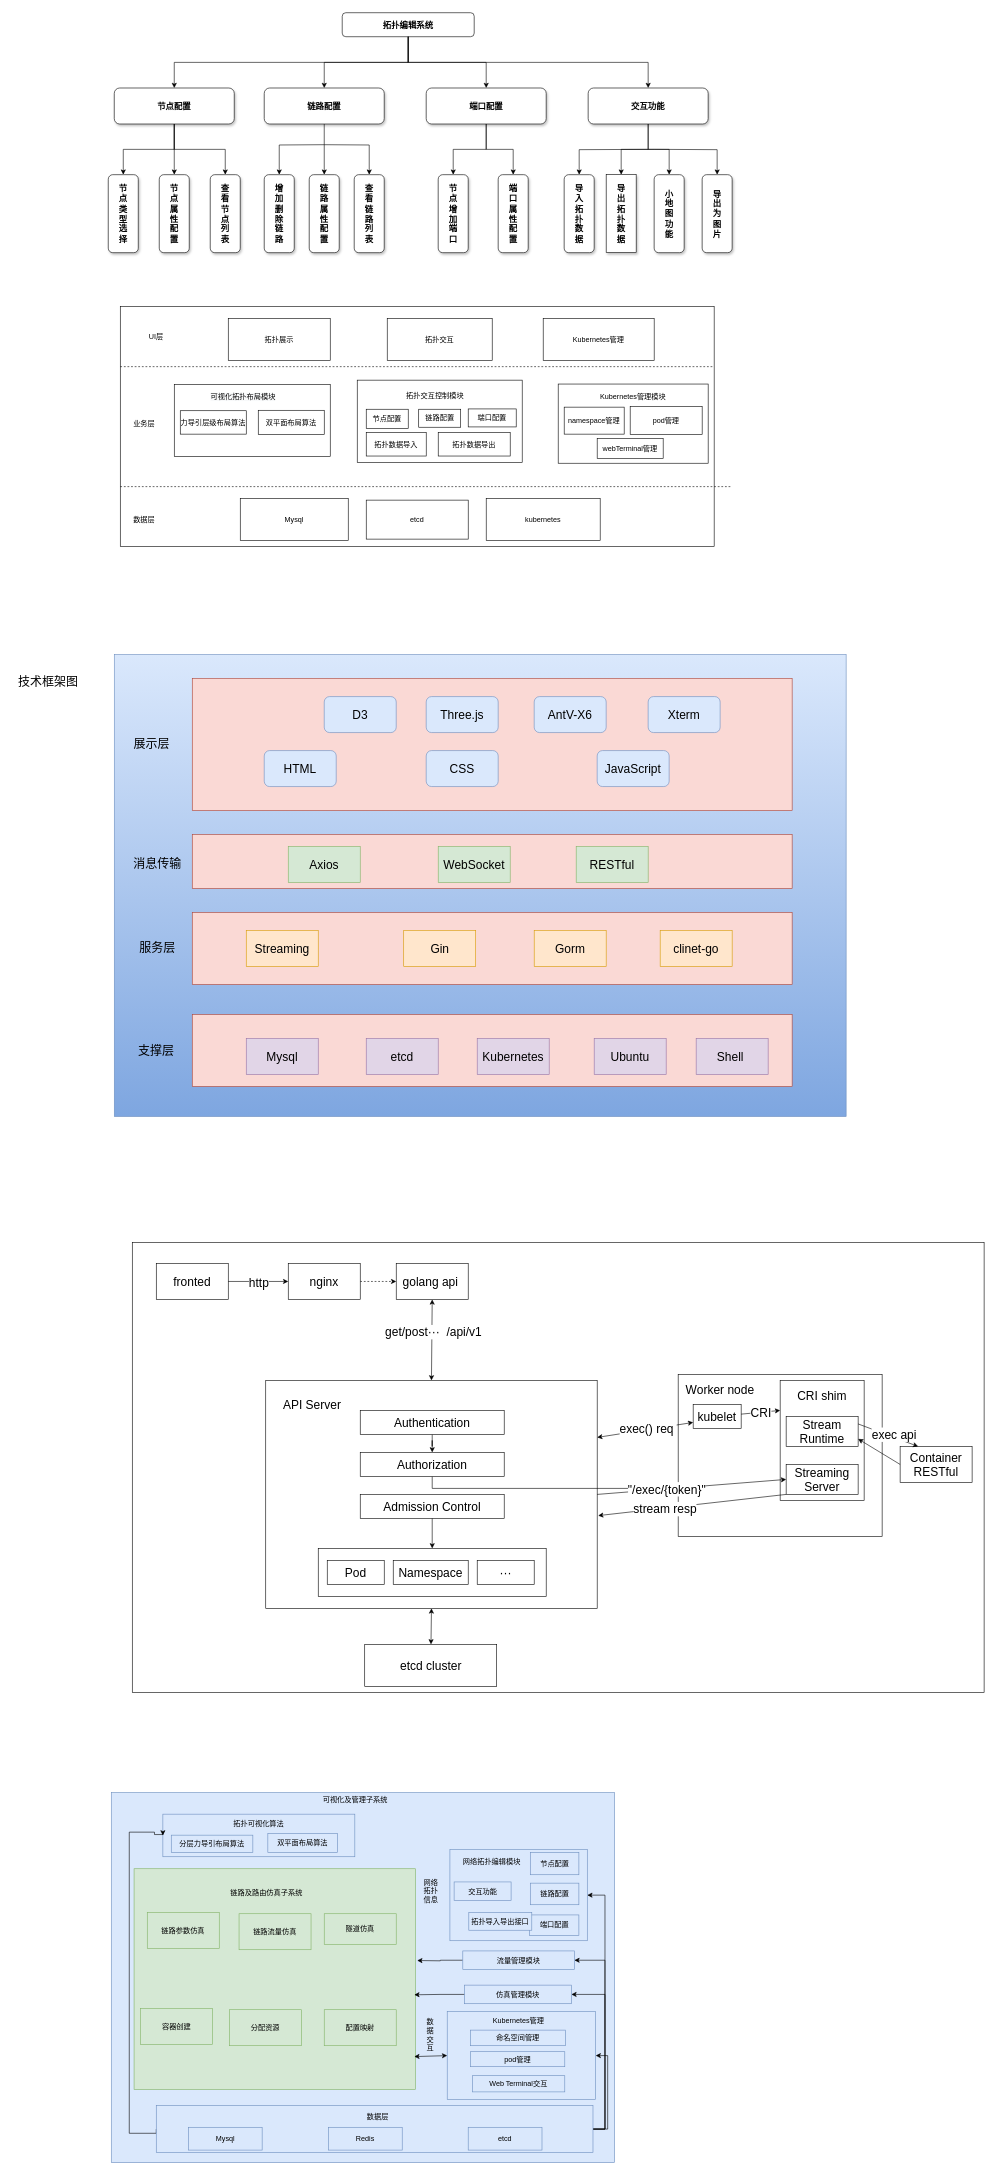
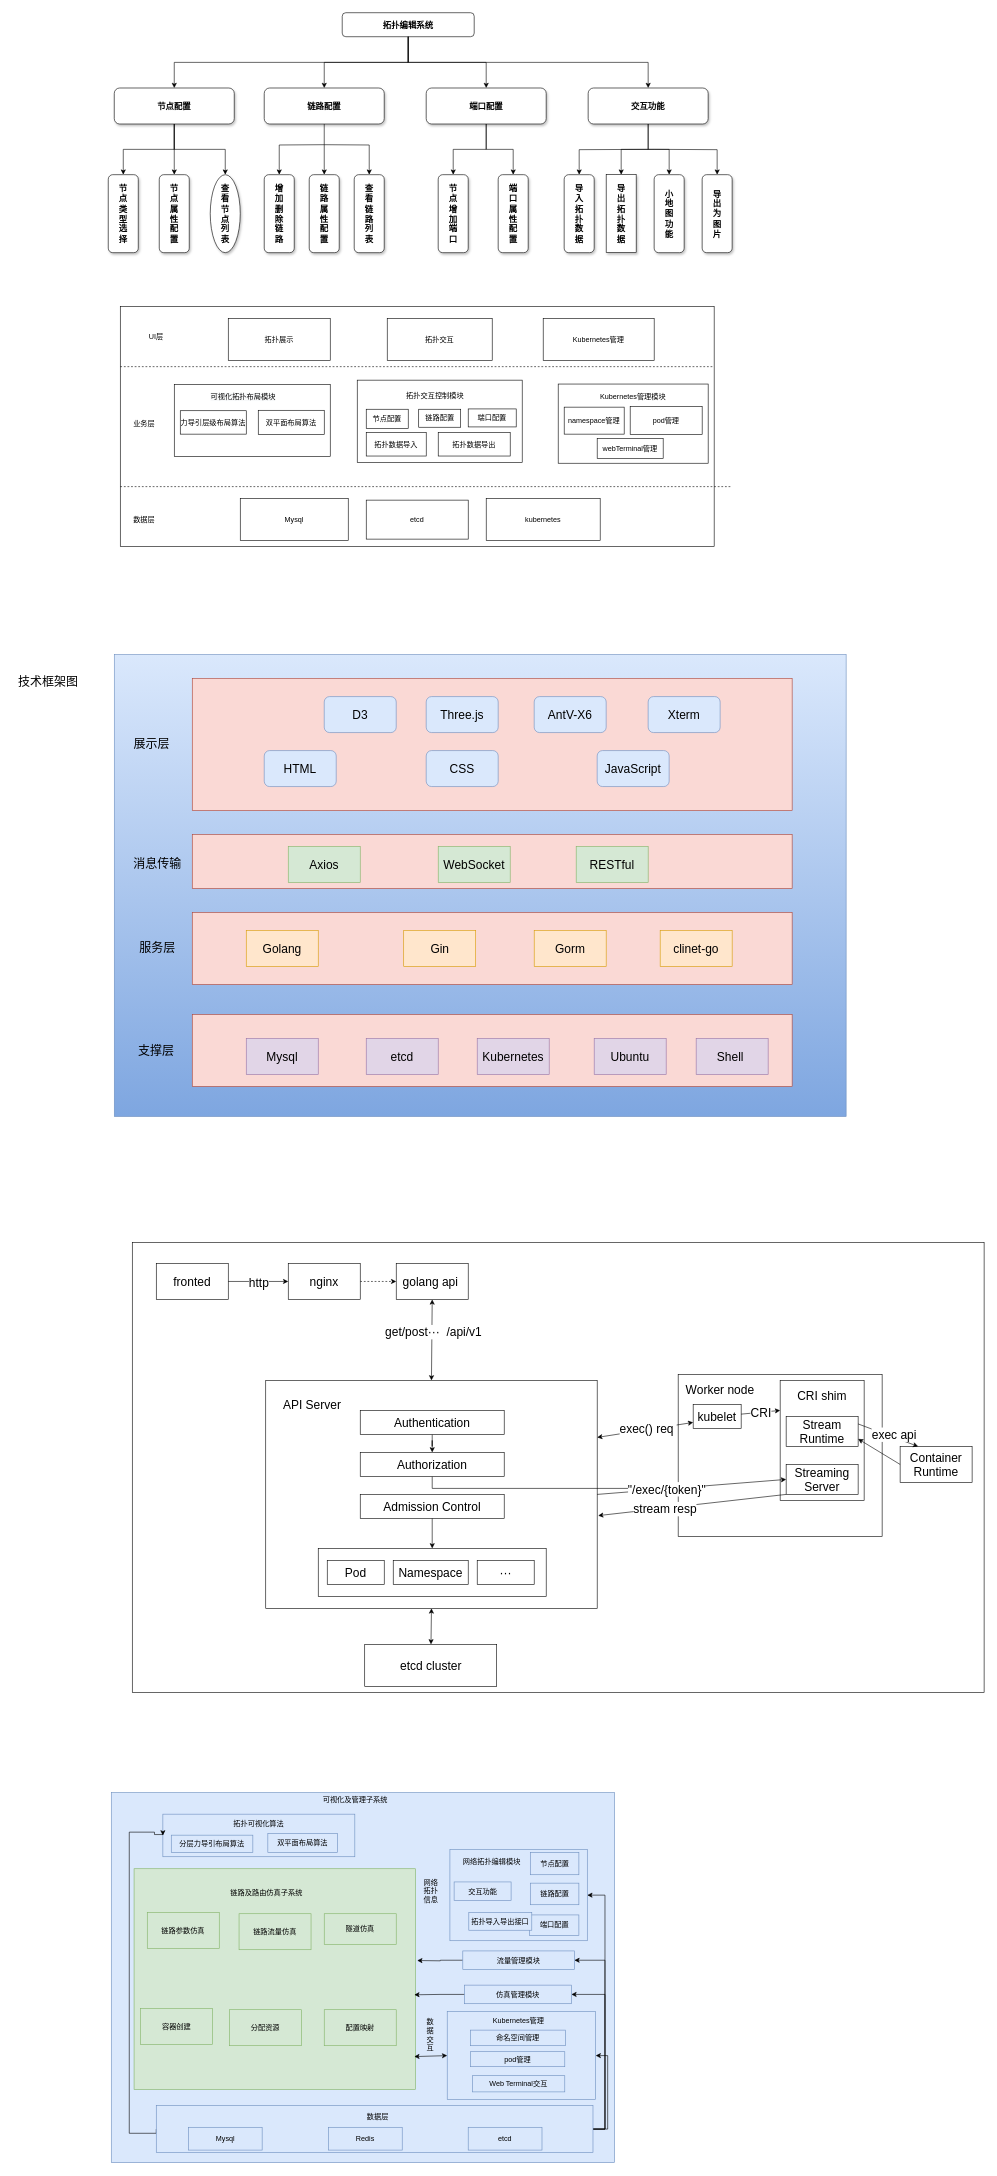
node "查 看 节 点 列 表": shape rounded rectangle -> ellipse
node "Streaming": label "Streaming" -> "Golang"
node "Container RESTful": label "Container RESTful" -> "Container Runtime"
